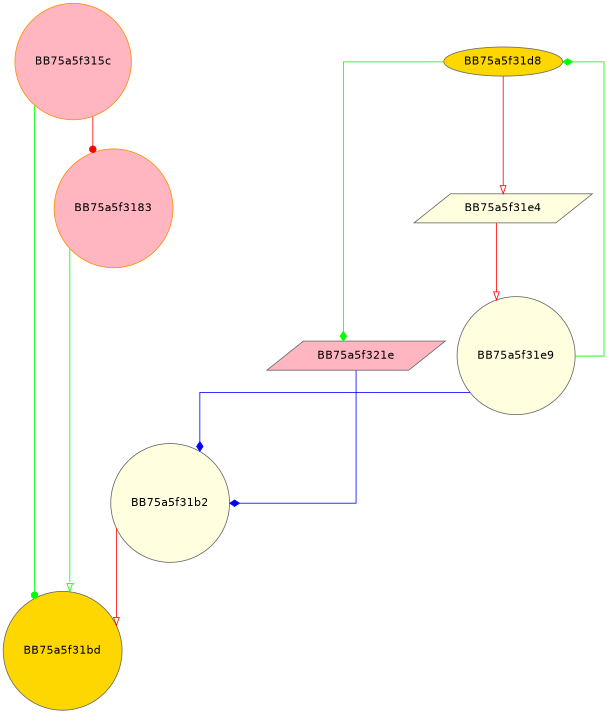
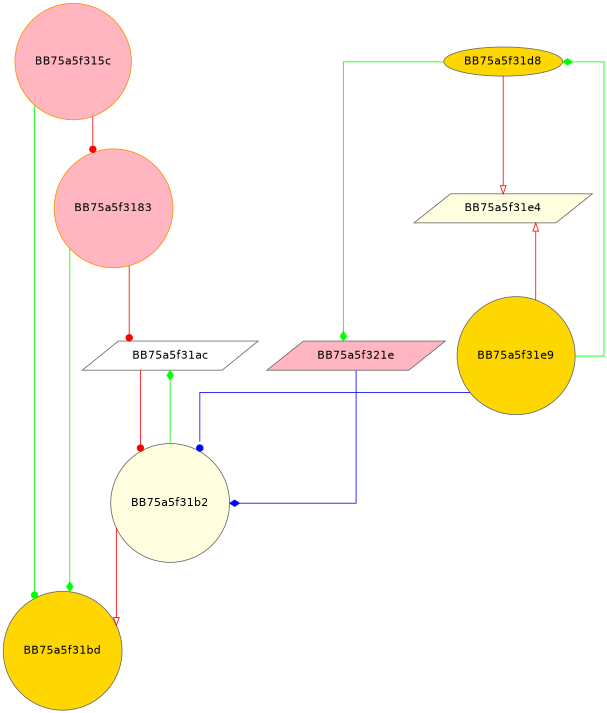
edge "BB75a5f31e4" -> "BB75a5f31e9": reversed
node "BB75a5f31ac": added
node "BB75a5f31e9": fillcolor lightyellow -> gold
edge "BB75a5f31e9" -> "BB75a5f31b2": arrowhead diamond -> dot
edge "BB75a5f3183" -> "BB75a5f31bd": arrowhead onormal -> diamond
